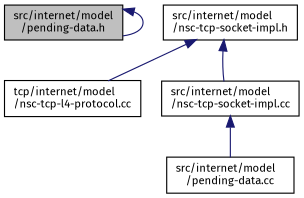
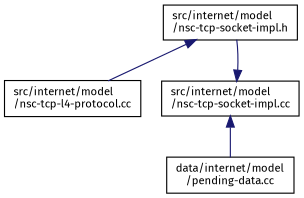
node "src/internet/model /pending-data.h": removed
edge "src/internet/model /nsc-tcp-socket-impl.cc" -> "src/internet/model /nsc-tcp-socket-impl.h": reversed
node "tcp/internet/model /nsc-tcp-l4-protocol.cc": label "tcp/internet/model /nsc-tcp-l4-protocol.cc" -> "src/internet/model /nsc-tcp-l4-protocol.cc"
node "src/internet/model /pending-data.cc": label "src/internet/model /pending-data.cc" -> "data/internet/model /pending-data.cc"
